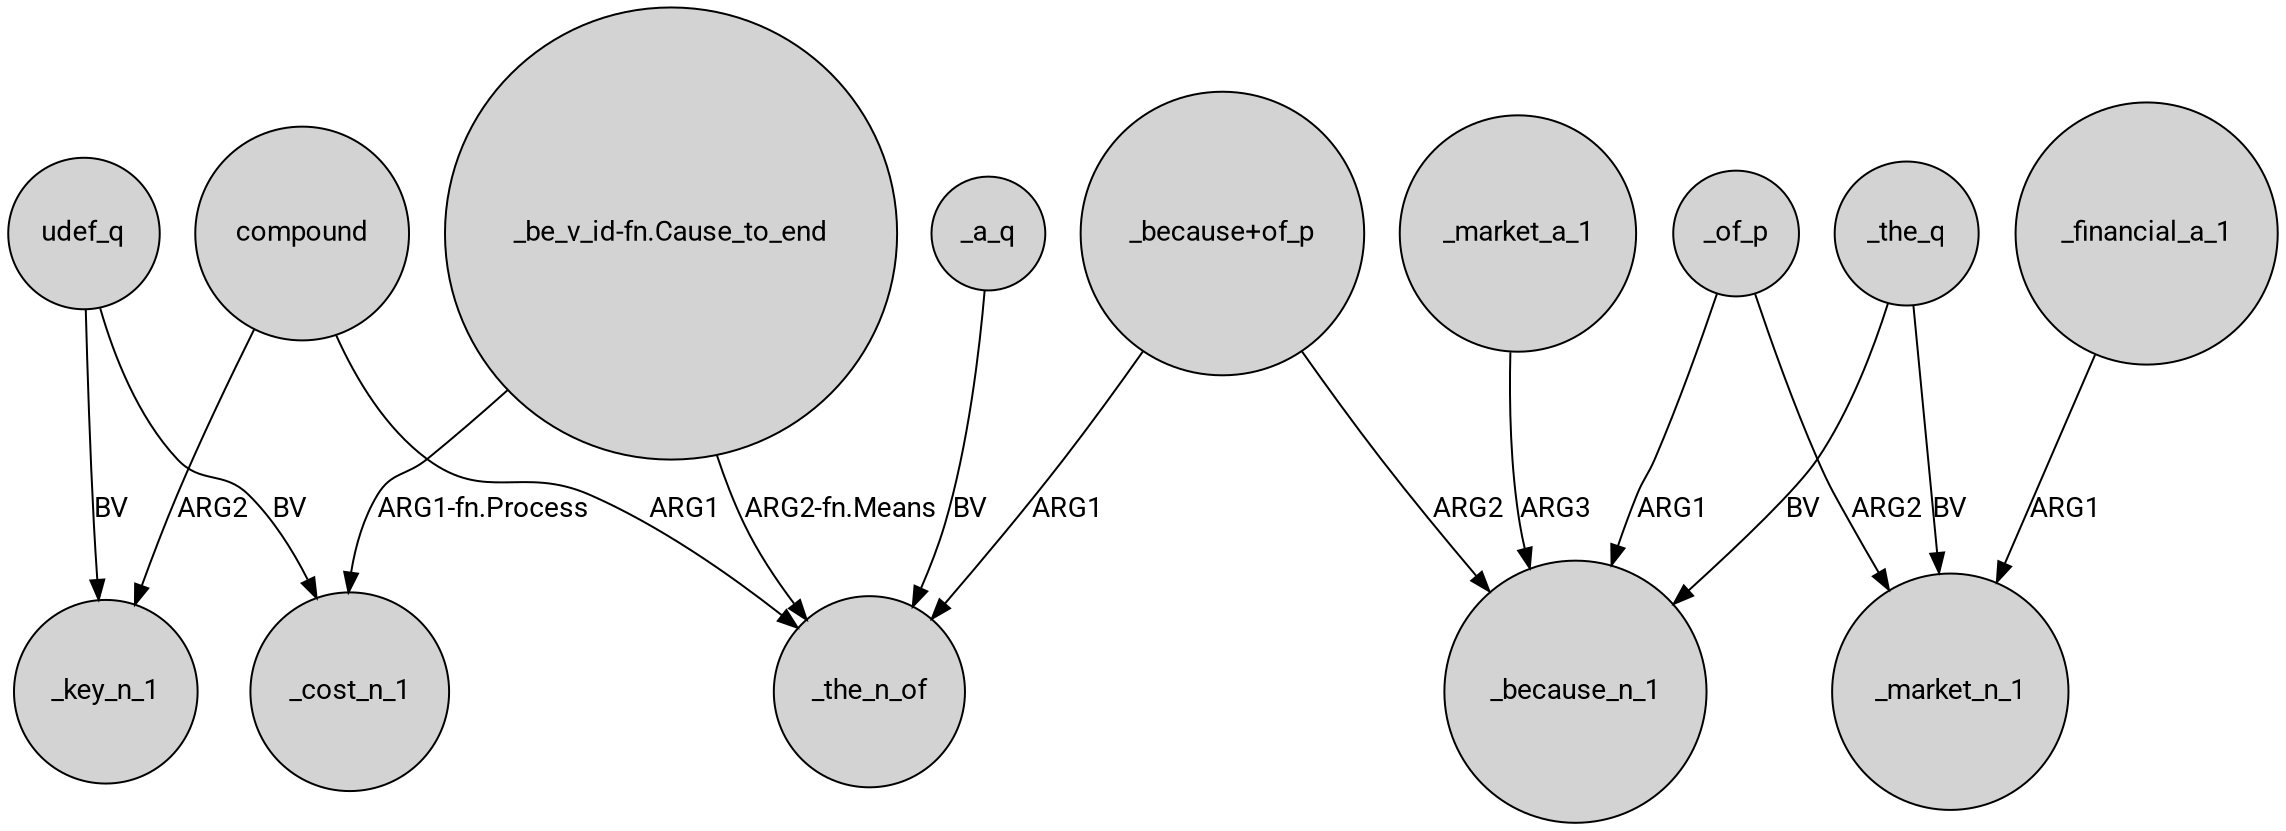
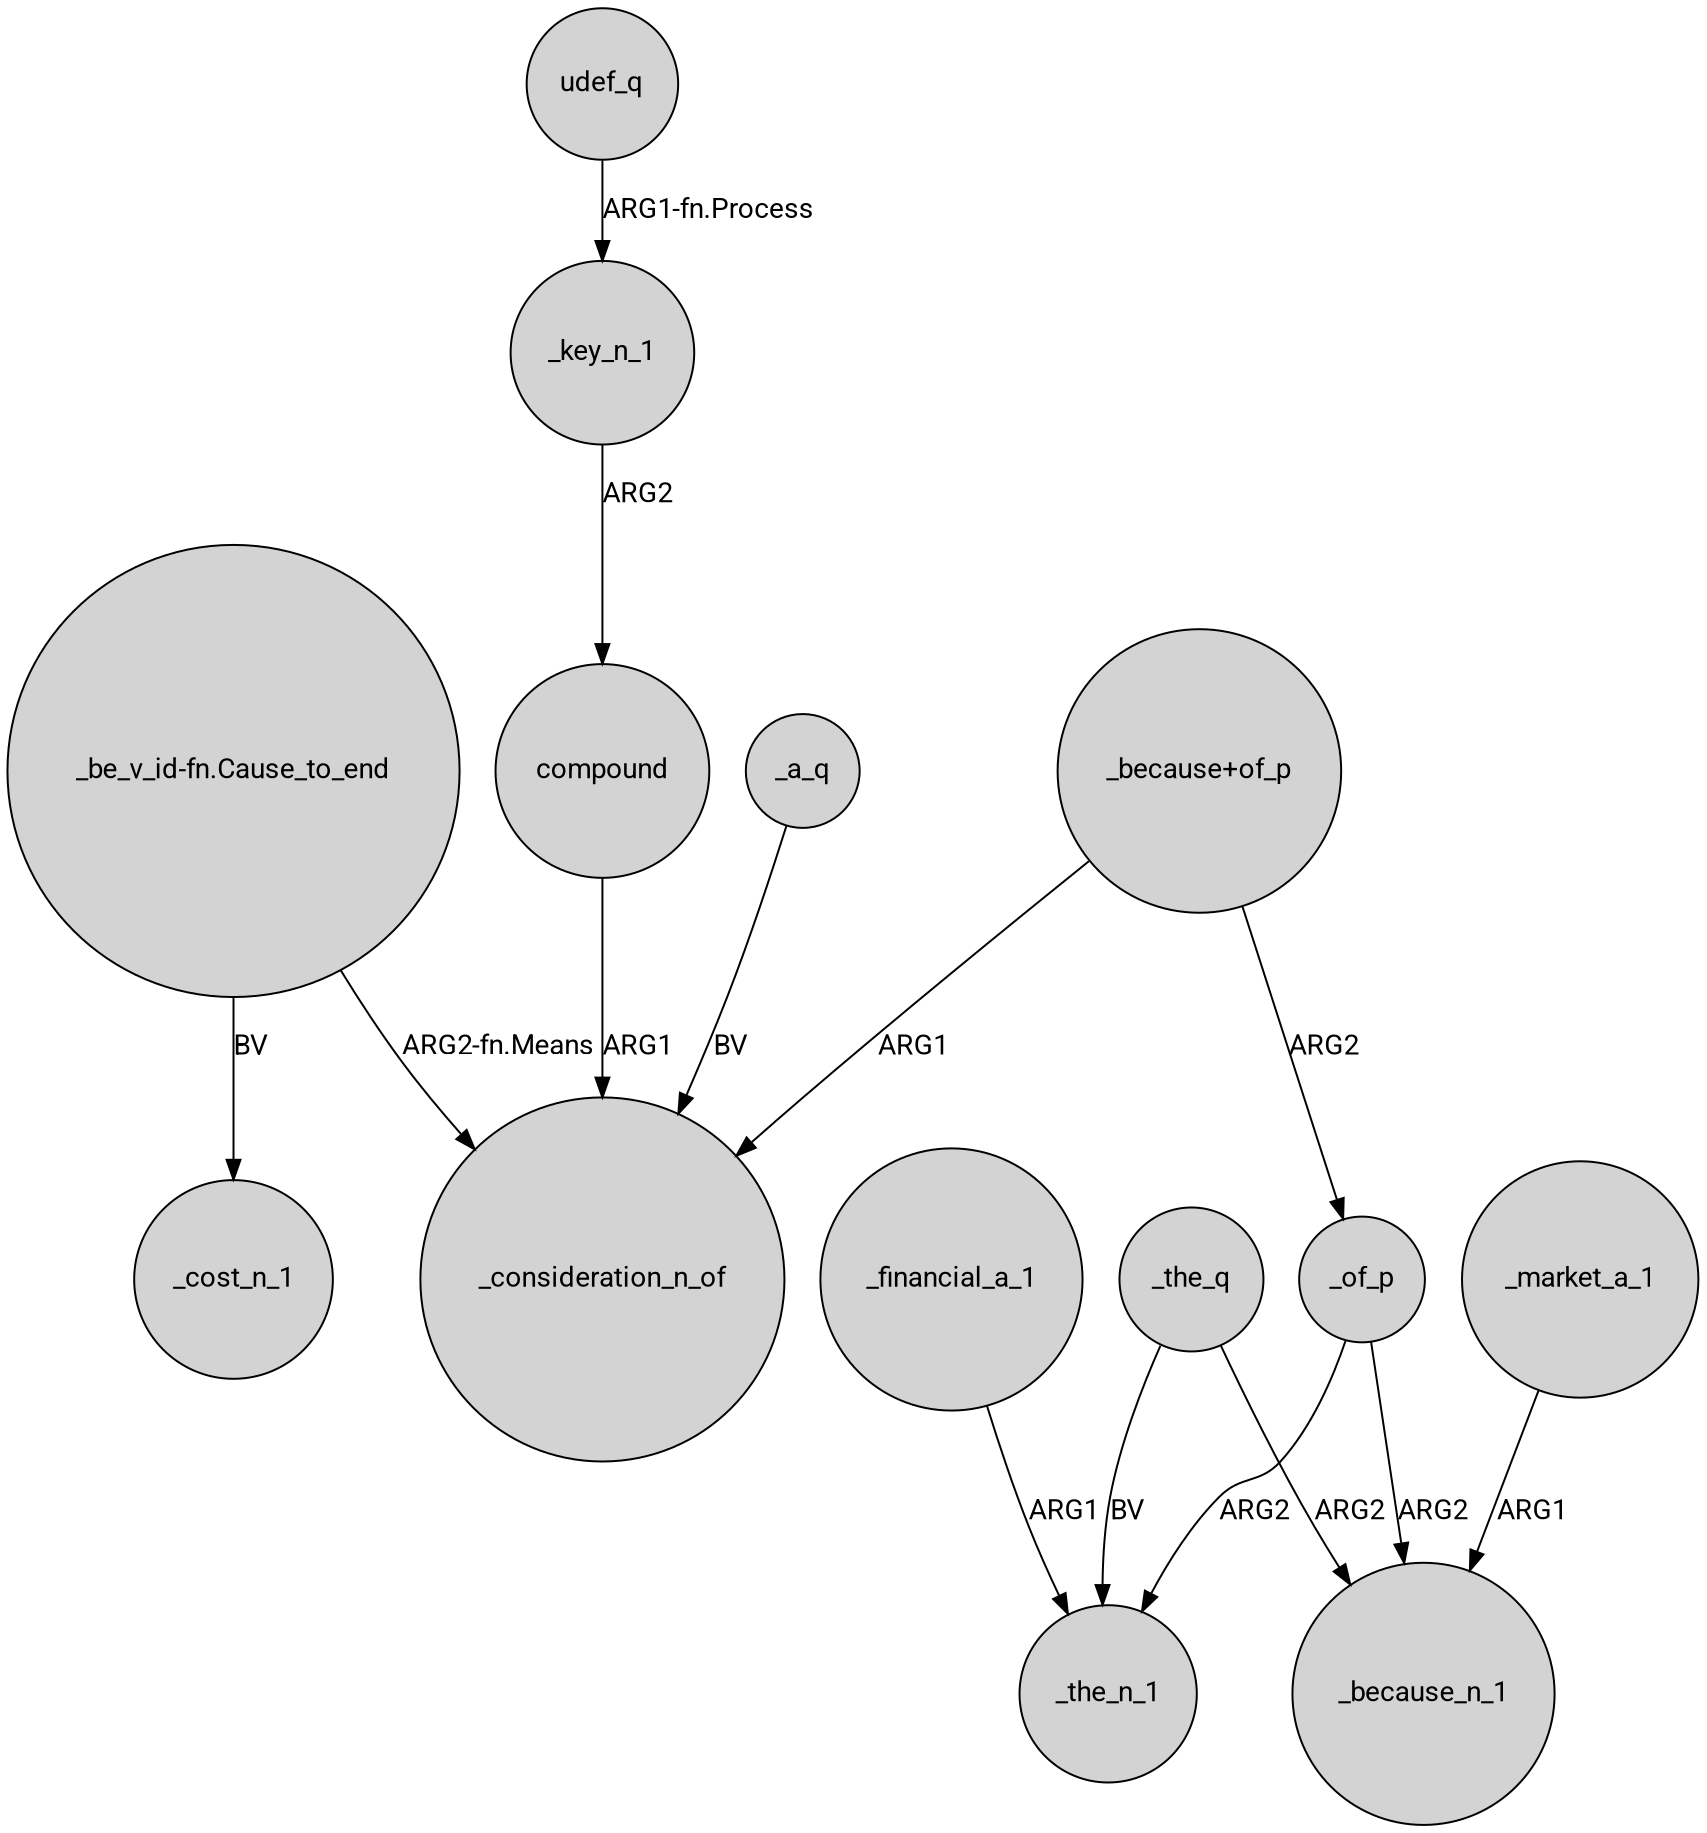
edge "compound" -> "_key_n_1": reversed
edge "udef_q" -> "_cost_n_1": removed, label "BV"
edge "_because+of_p" -> "_because_n_1": now "_because+of_p" -> "_of_p"
edge "udef_q" -> "_key_n_1": label "BV" -> "ARG1-fn.Process"
edge "_be_v_id-fn.Cause_to_end" -> "_cost_n_1": label "ARG1-fn.Process" -> "BV"
edge "_market_a_1" -> "_because_n_1": label "ARG3" -> "ARG1"
edge "_of_p" -> "_because_n_1": label "ARG1" -> "ARG2"
edge "_the_q" -> "_because_n_1": label "BV" -> "ARG2"
node "_the_n_of": label "_the_n_of" -> "_consideration_n_of"
node "_market_n_1": label "_market_n_1" -> "_the_n_1"
